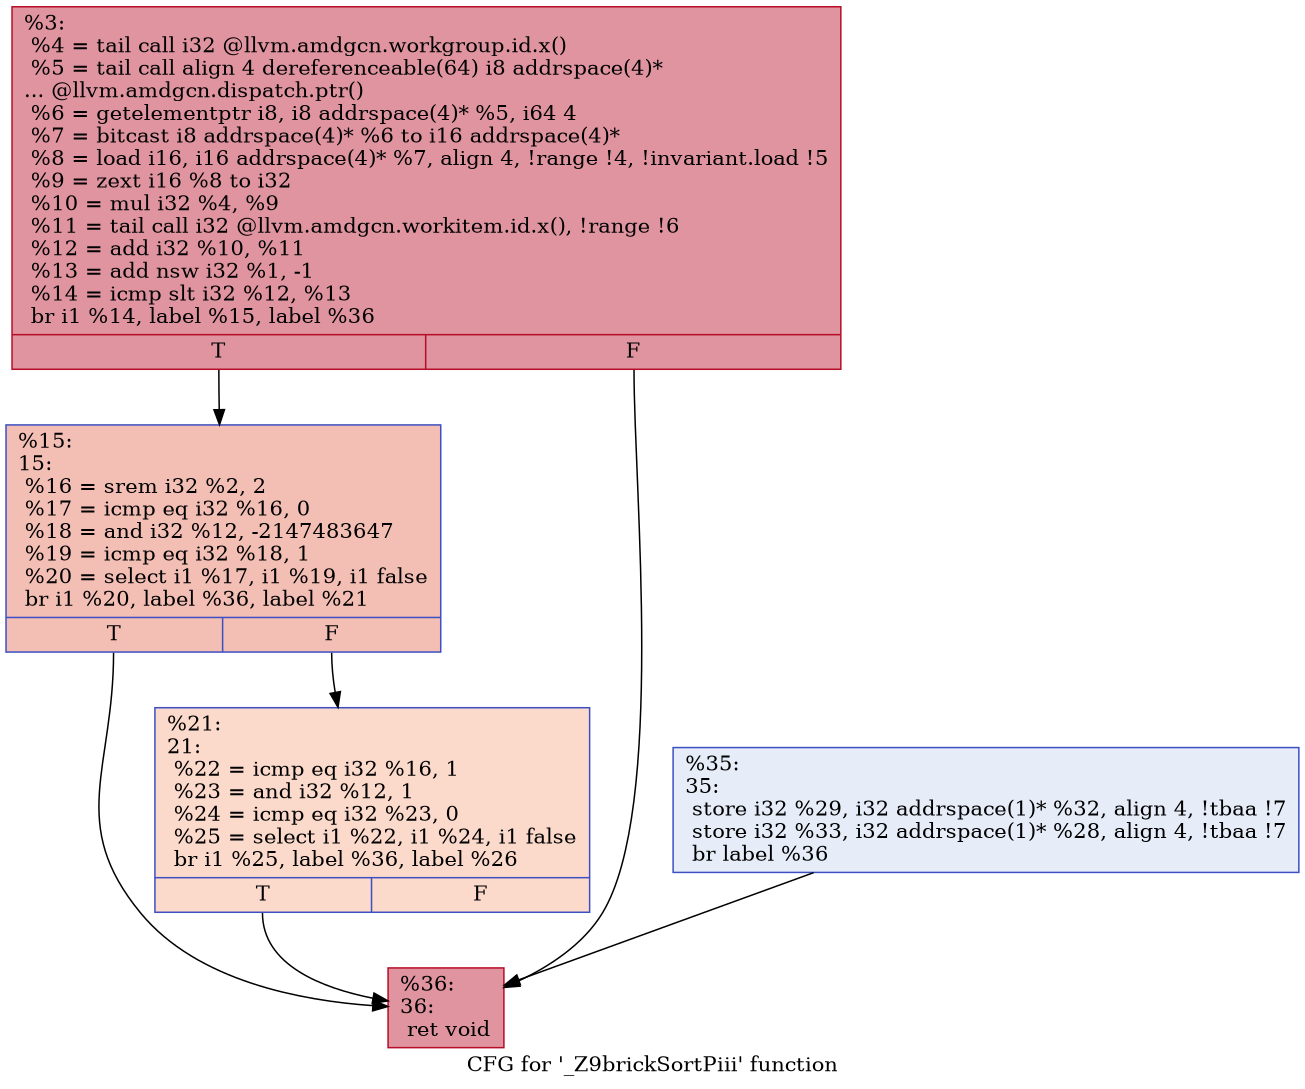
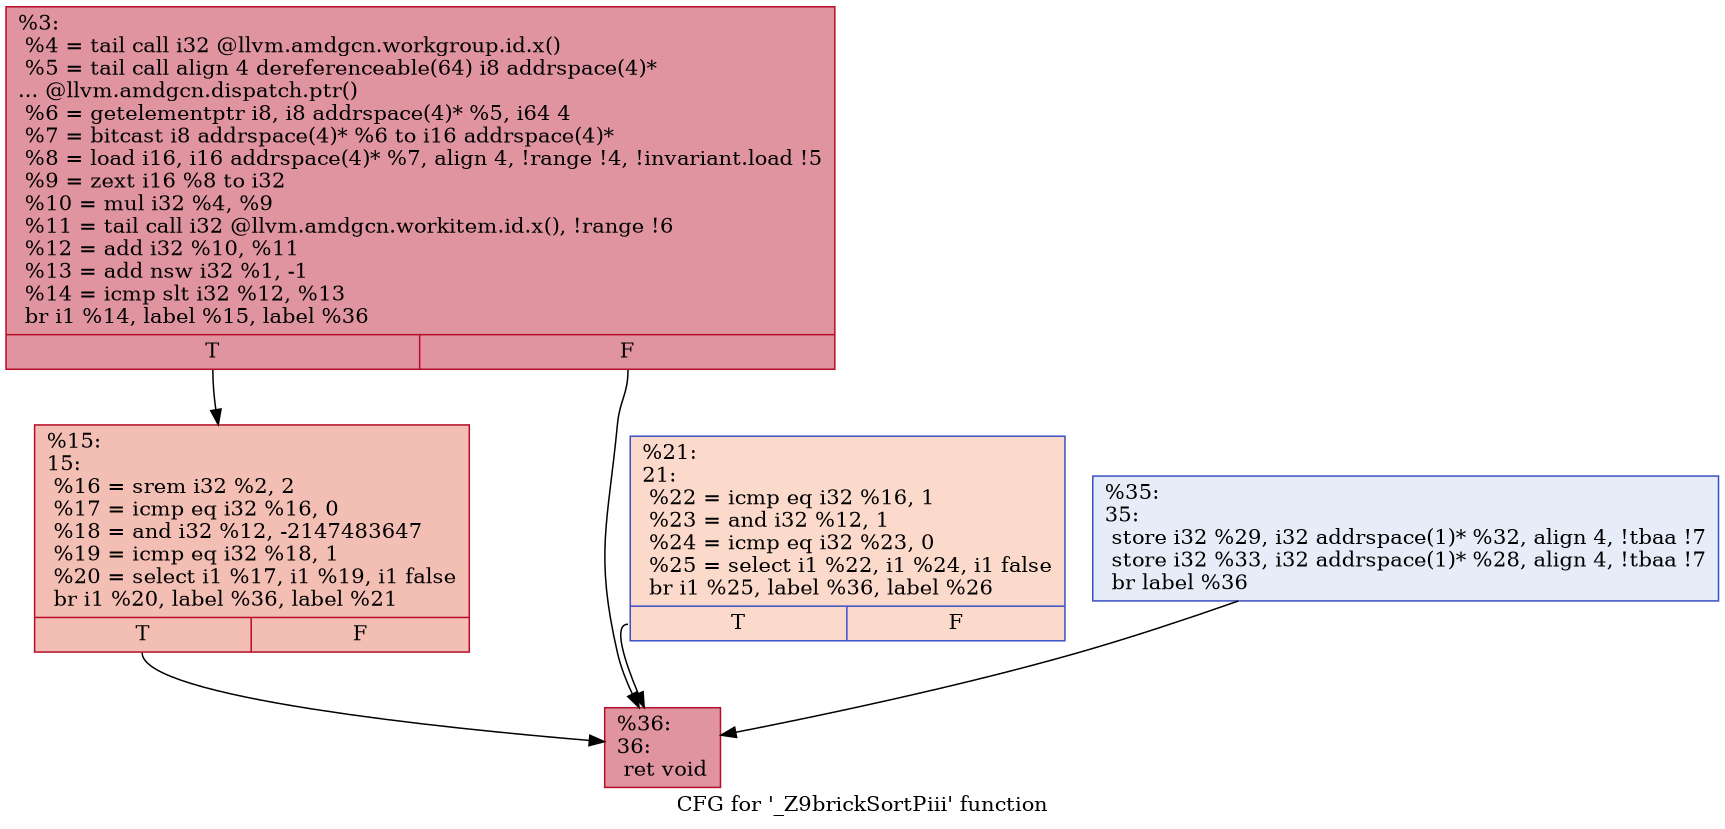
node "%15:": color #3d50c3ff -> #b70d28ff
edge "%15:" -> "%21:": removed
